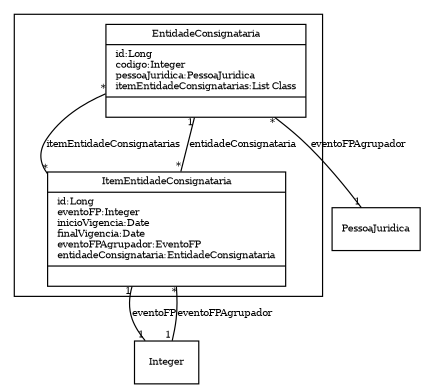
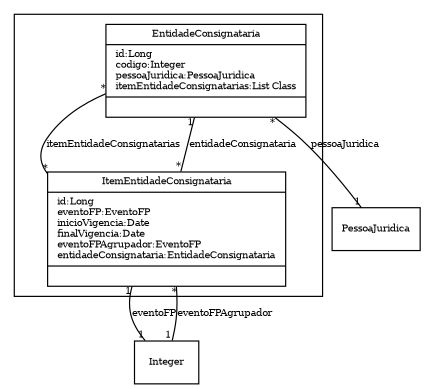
edge "EntidadeConsignataria" -- "PessoaJuridica": label "eventoFPAgrupador" -> "pessoaJuridica"
node "ItemEntidadeConsignataria": text "eventoFP:Integer" -> "eventoFP:EventoFP"
